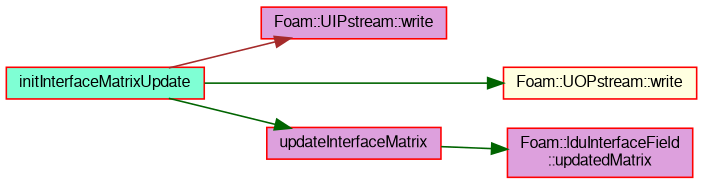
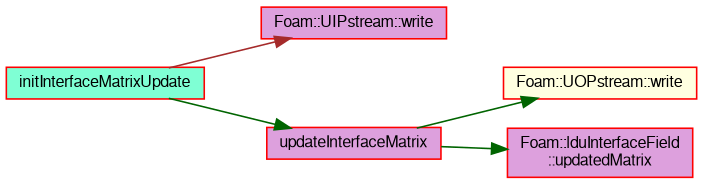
edge "initInterfaceMatrixUpdate" -> "Foam::UOPstream::write": now "updateInterfaceMatrix" -> "Foam::UOPstream::write"
